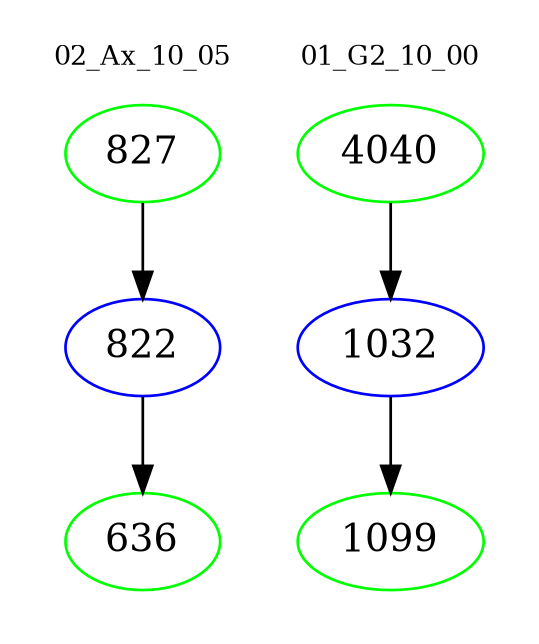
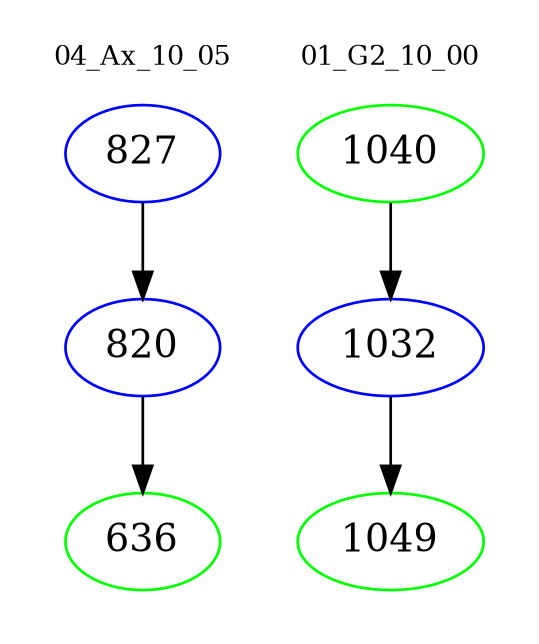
cluster "02_Ax_10_05": label "02_Ax_10_05" -> "04_Ax_10_05"
node "827": color green -> blue
node "4040": label "4040" -> "1040"
node "822": label "822" -> "820"
node "1099": label "1099" -> "1049"
